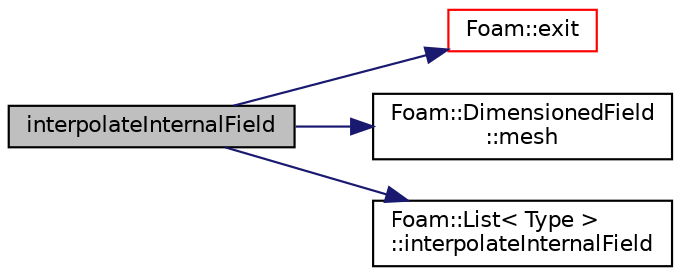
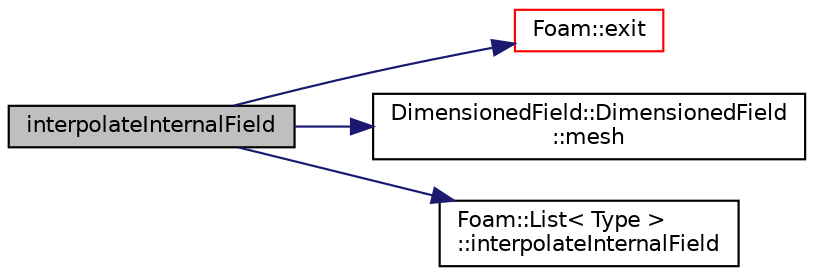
node "Foam::DimensionedField ::mesh": label "Foam::DimensionedField ::mesh" -> "DimensionedField::DimensionedField ::mesh"
